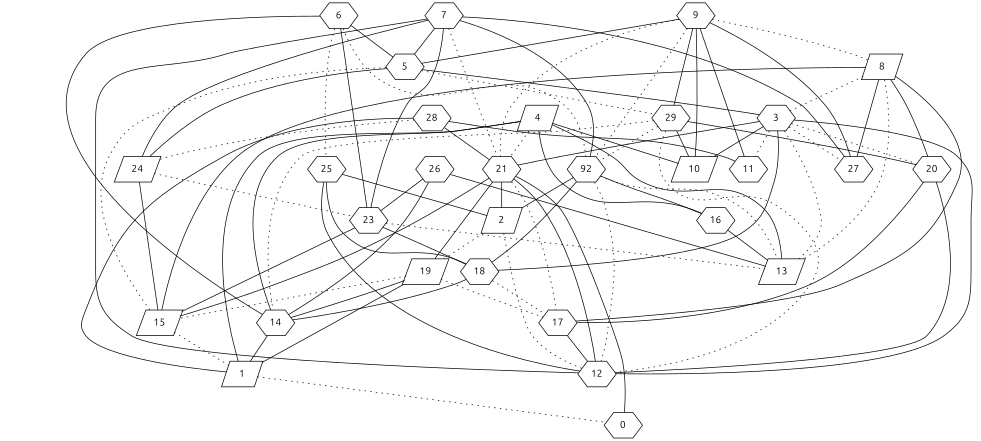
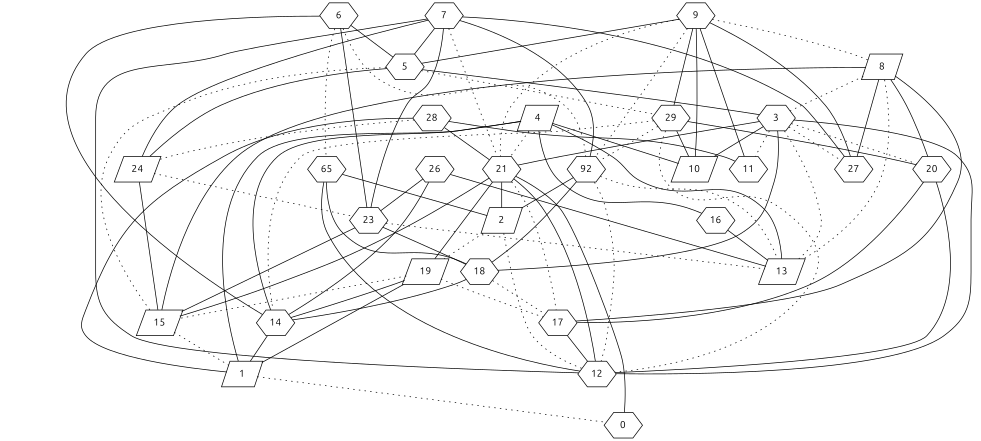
node "25": label "25" -> "65"
edge "92" -- "16": removed
